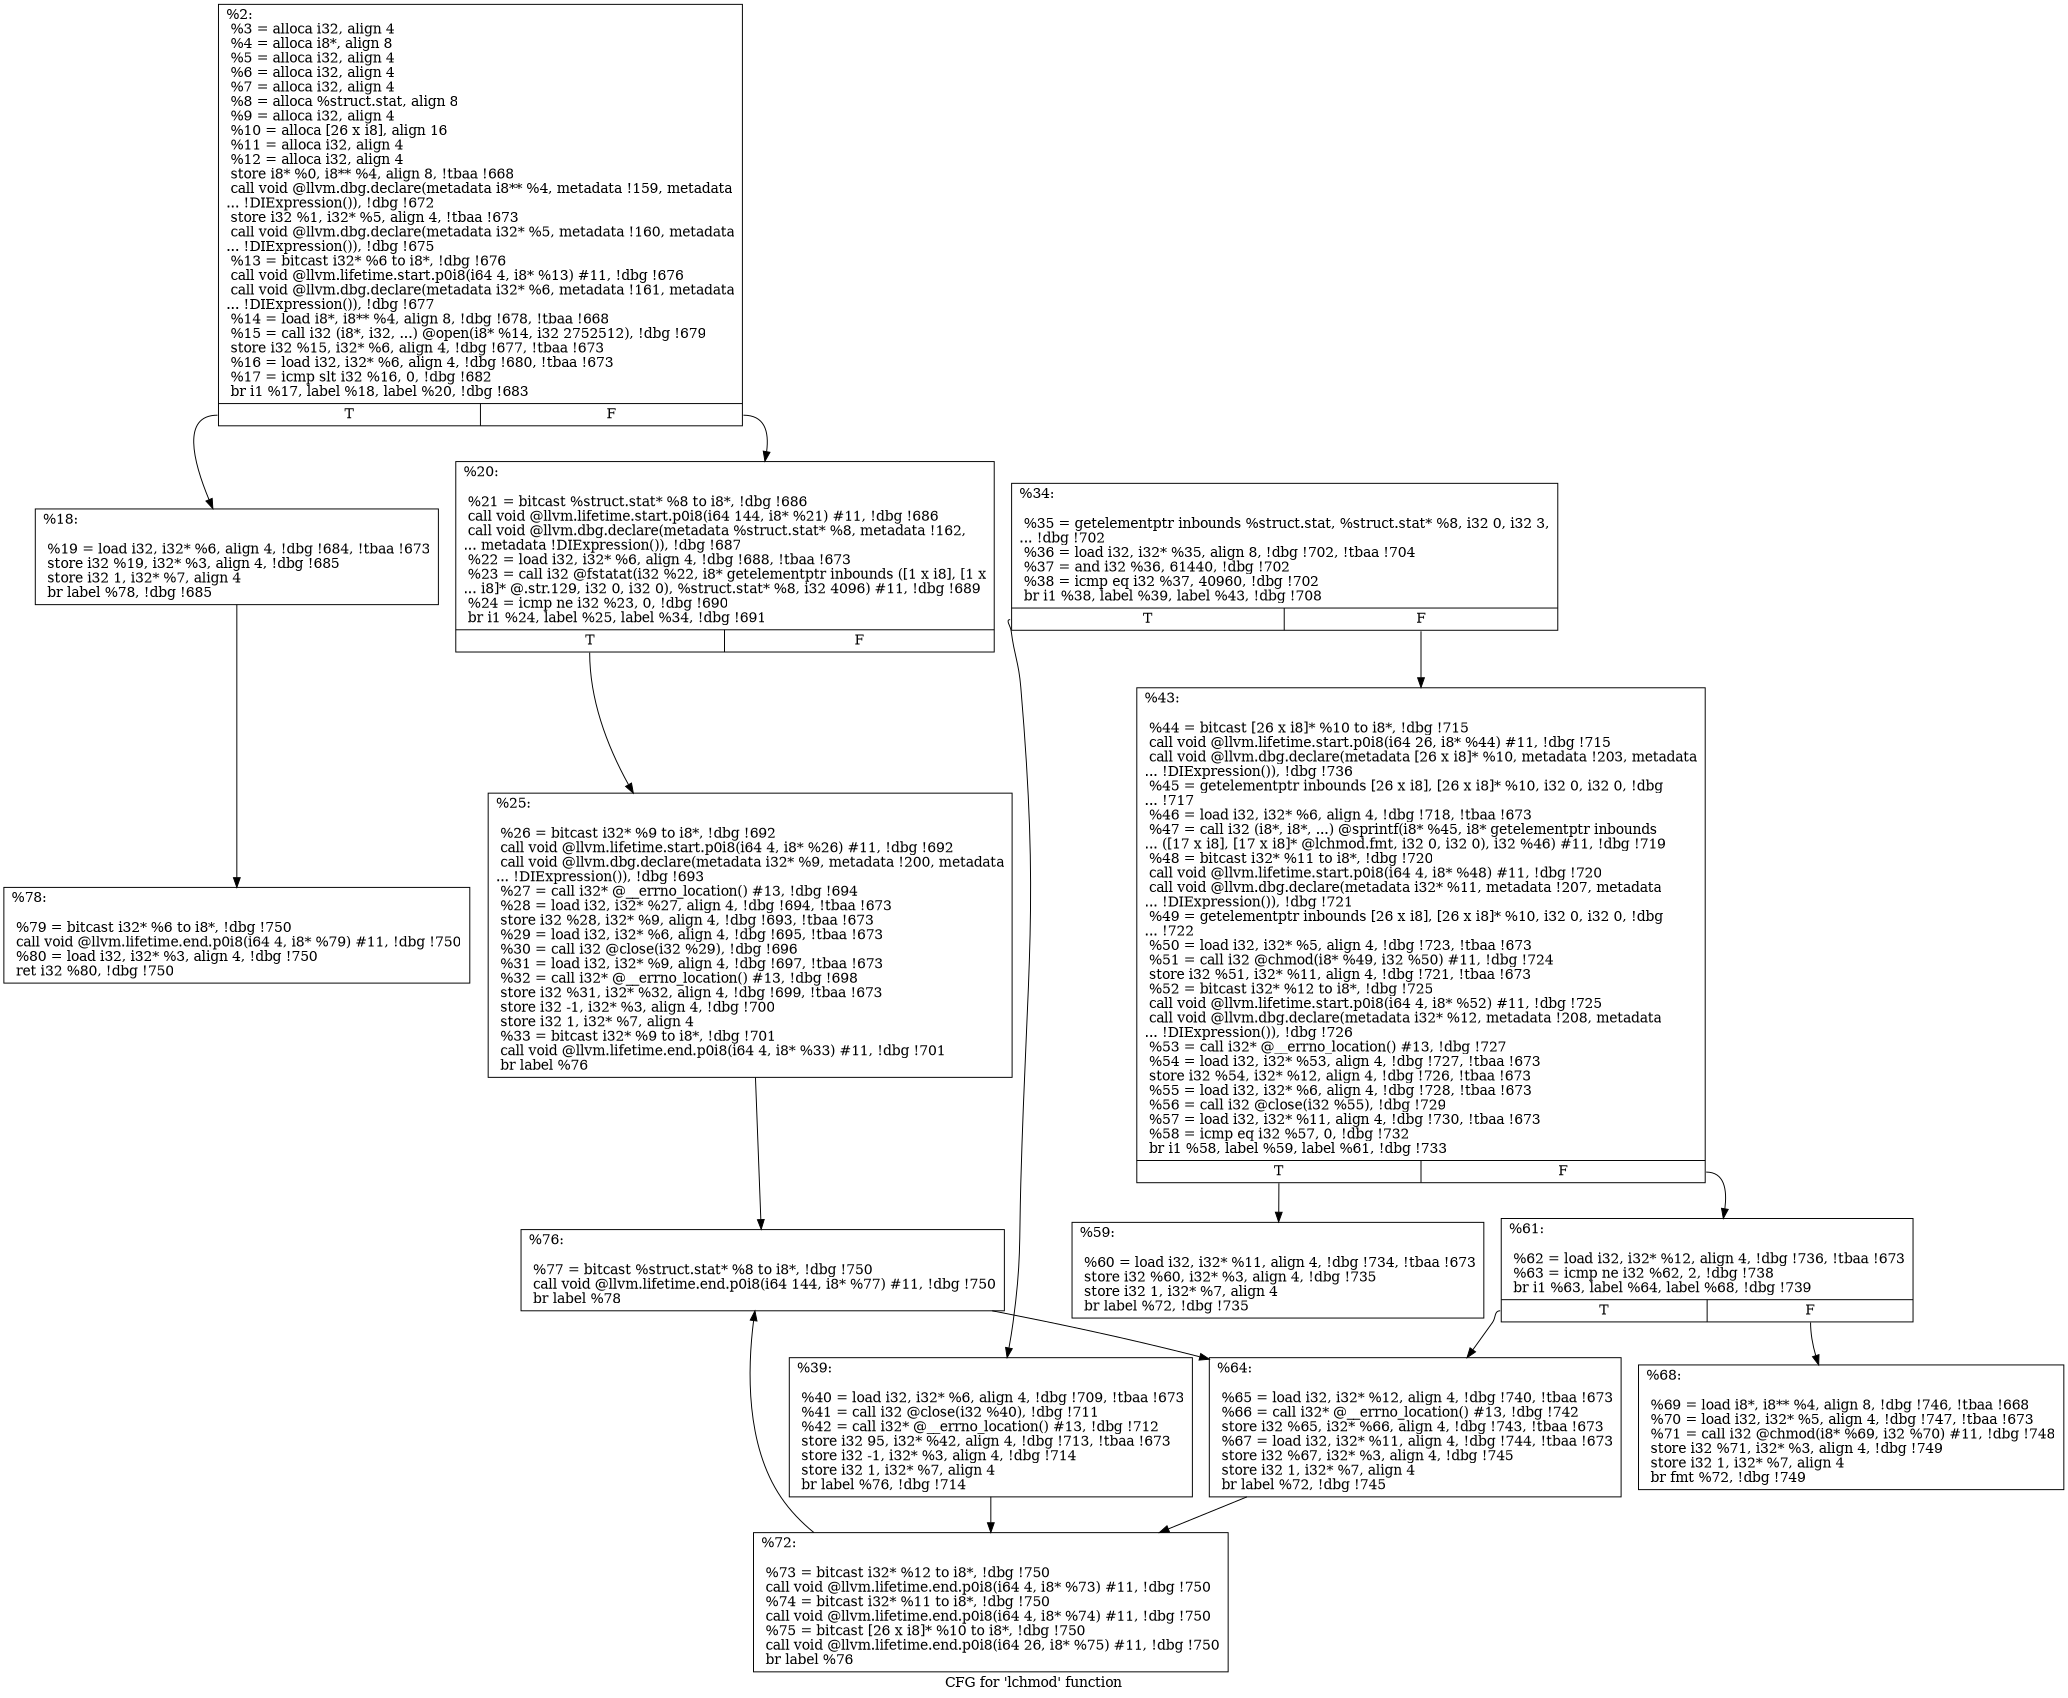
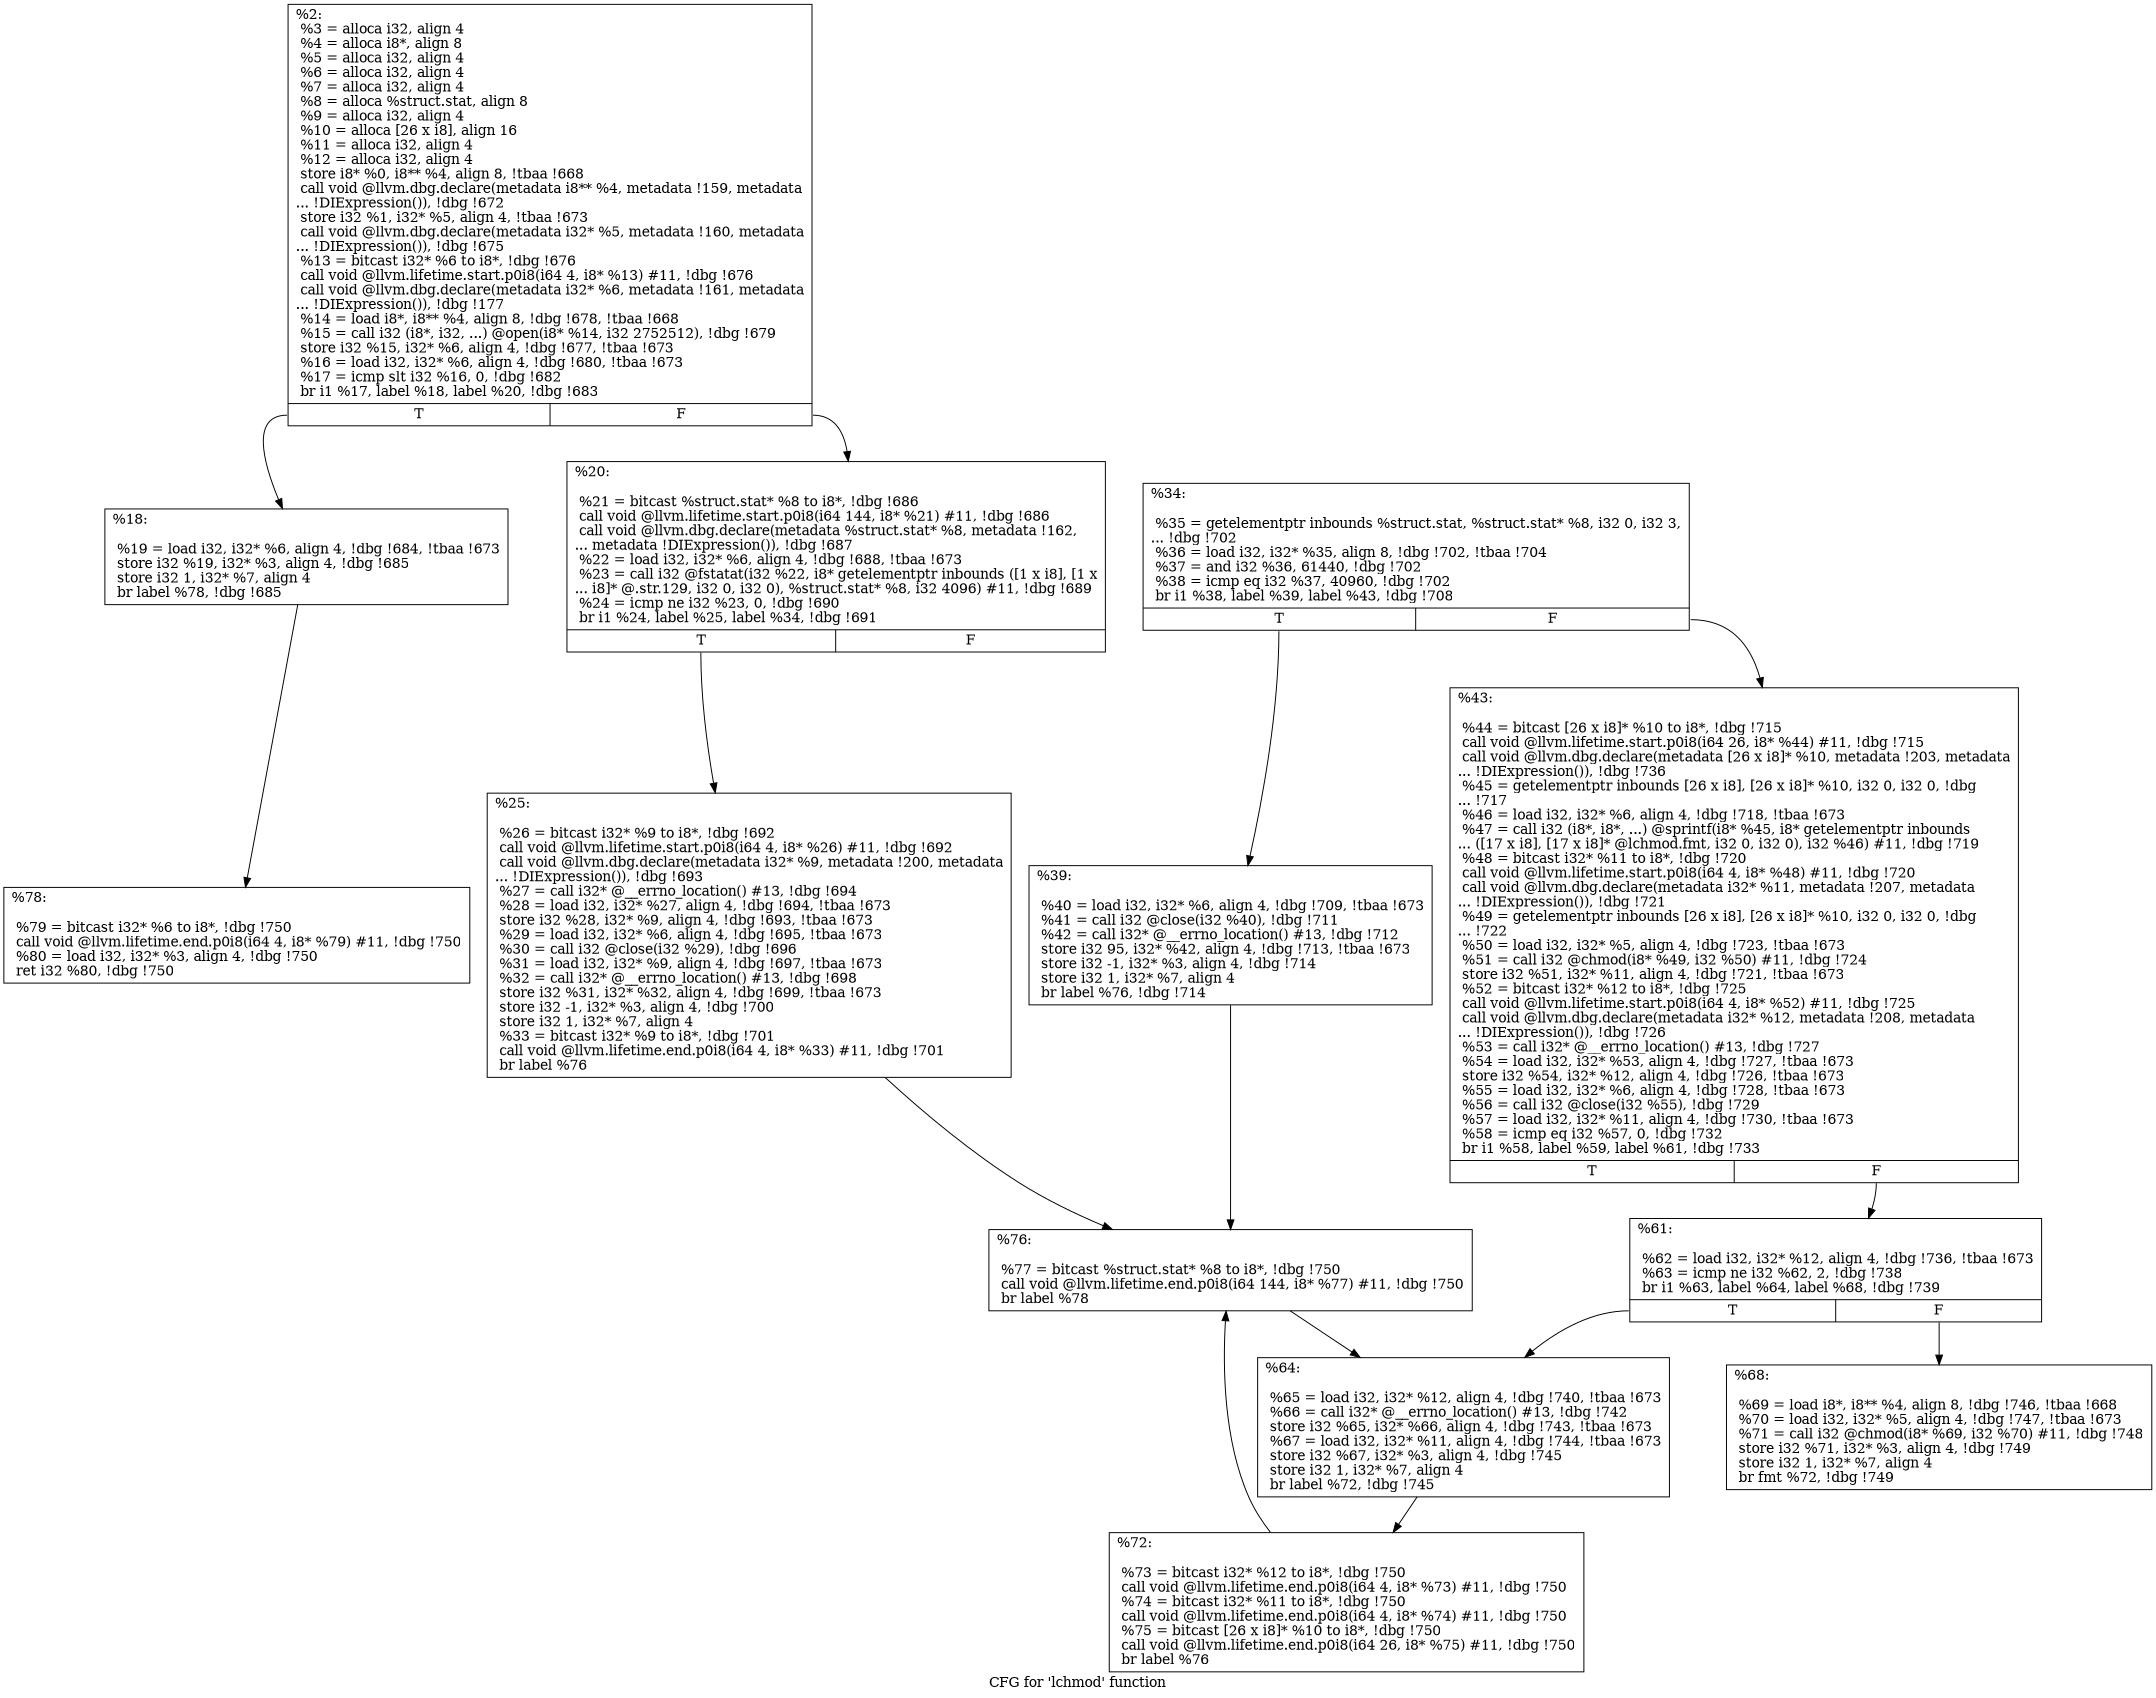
node "%2:": text "... !DIExpression()), !dbg !677" -> "... !DIExpression()), !dbg !177"
node "%59:": removed
edge "%39:" -> "%72:": now "%39:" -> "%76:"
